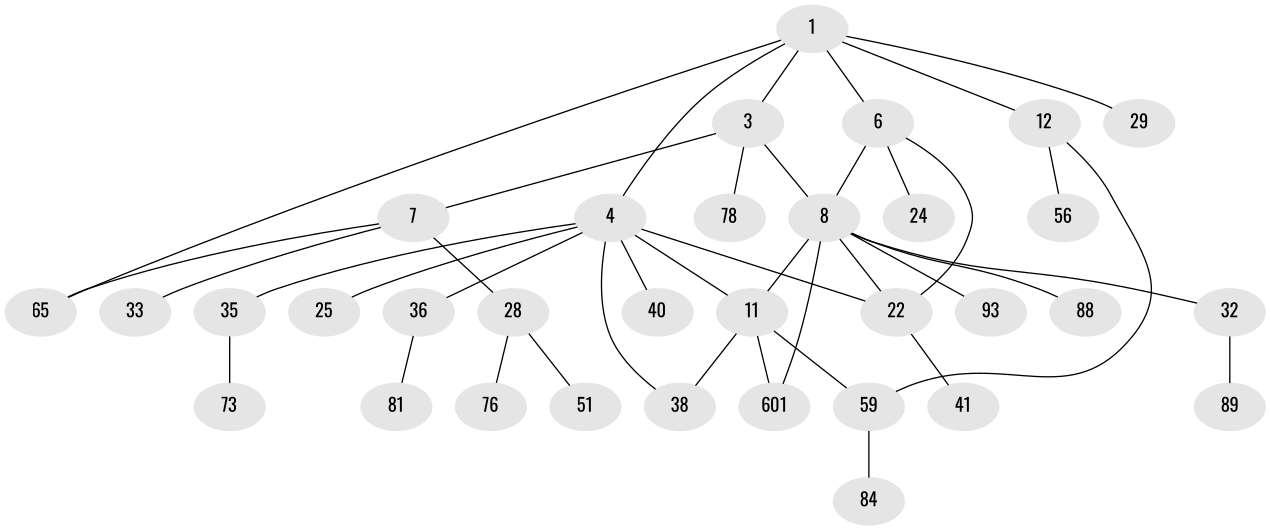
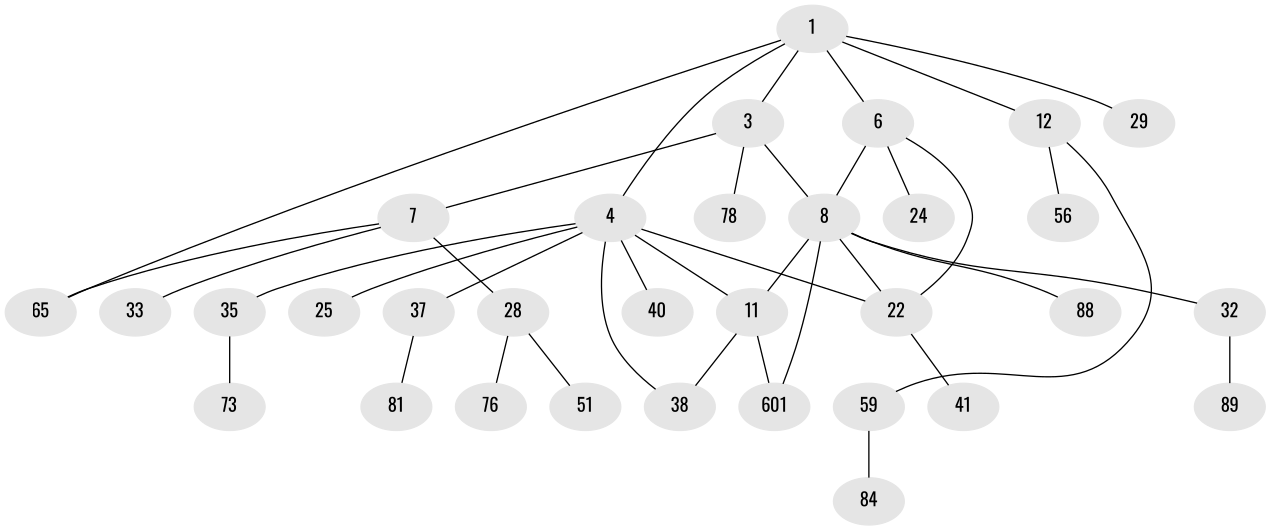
node "36": label "36" -> "37"
node "93": removed
edge "11" -- "59": removed
